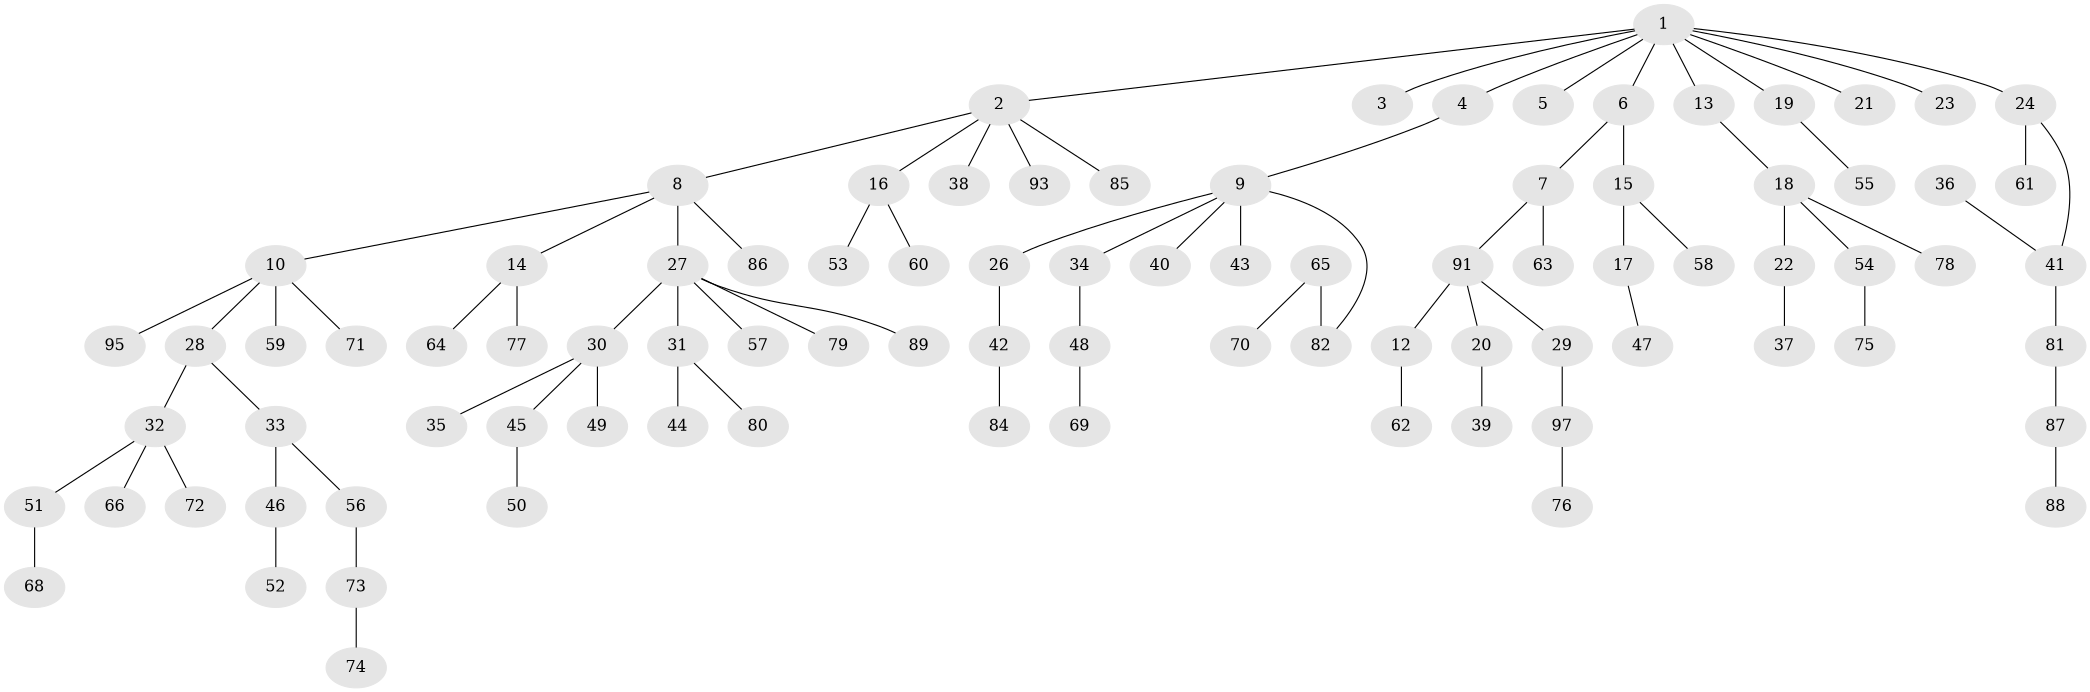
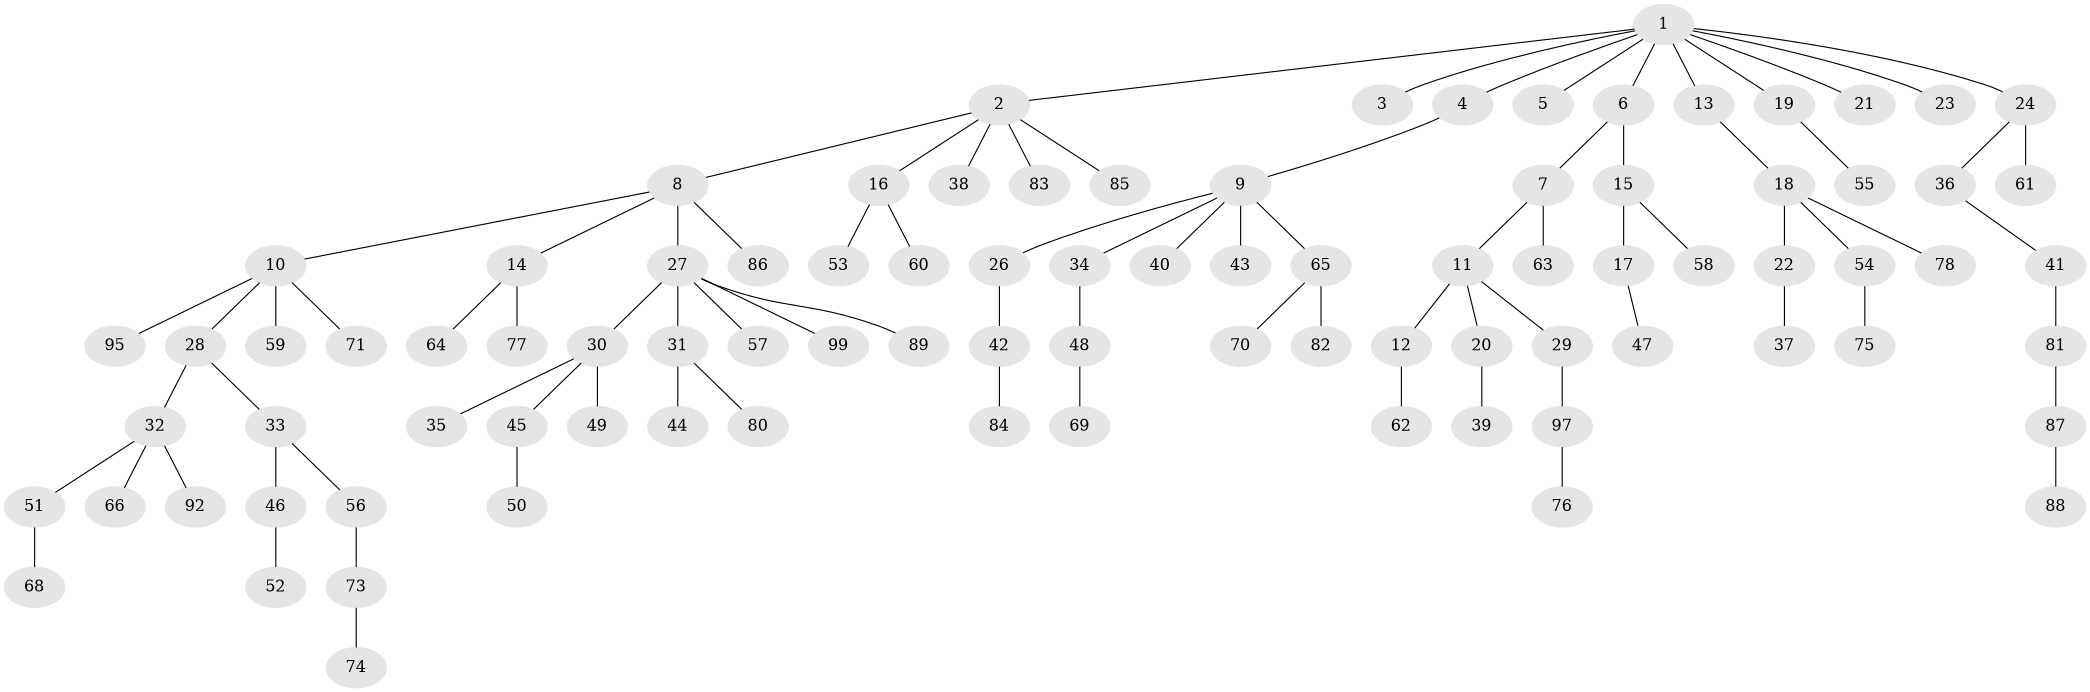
edge "24" -- "41": now "24" -- "36"
node "93": label "93" -> "83"
edge "9" -- "82": now "9" -- "65"
node "91": label "91" -> "11"
node "79": label "79" -> "99"
node "72": label "72" -> "92"
